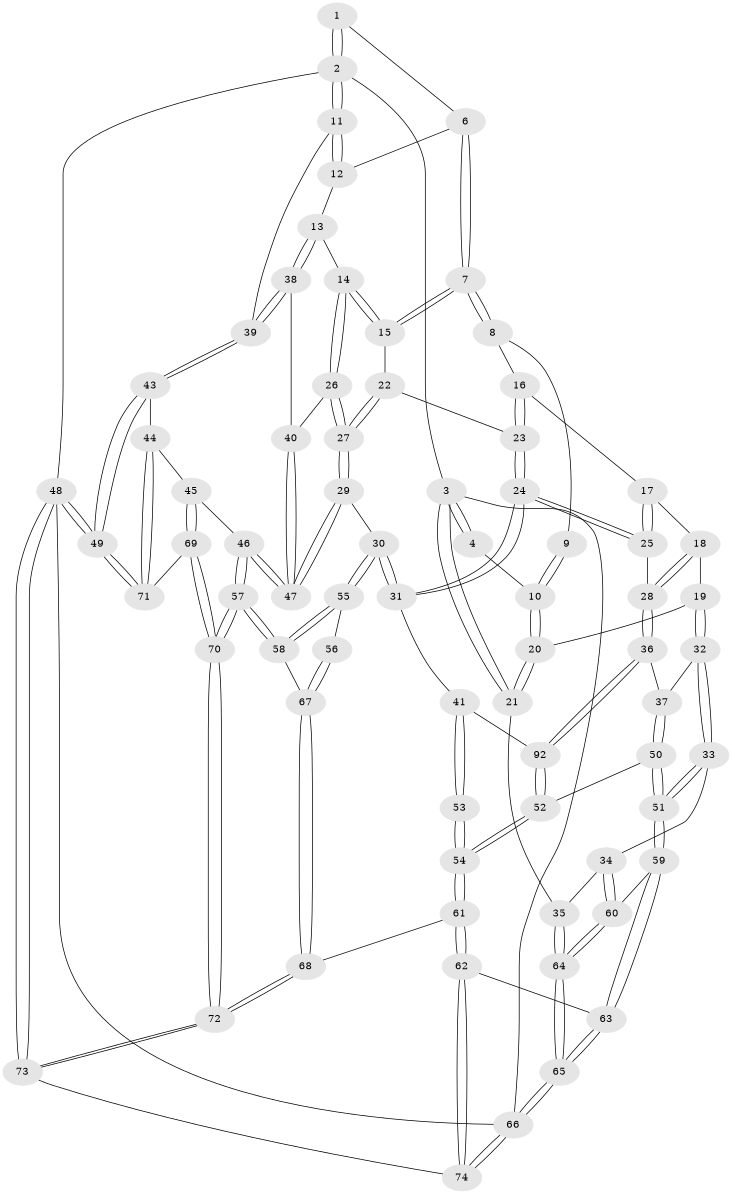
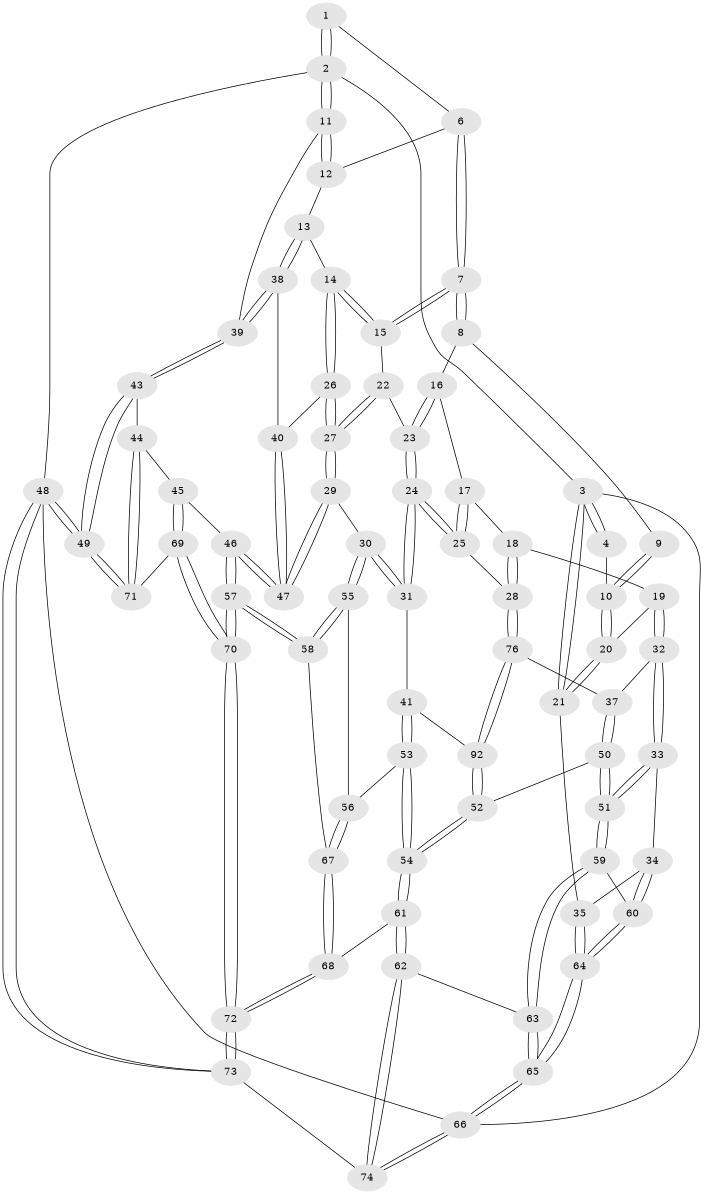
node "36": label "36" -> "76"
edge "53" -- "56": added
